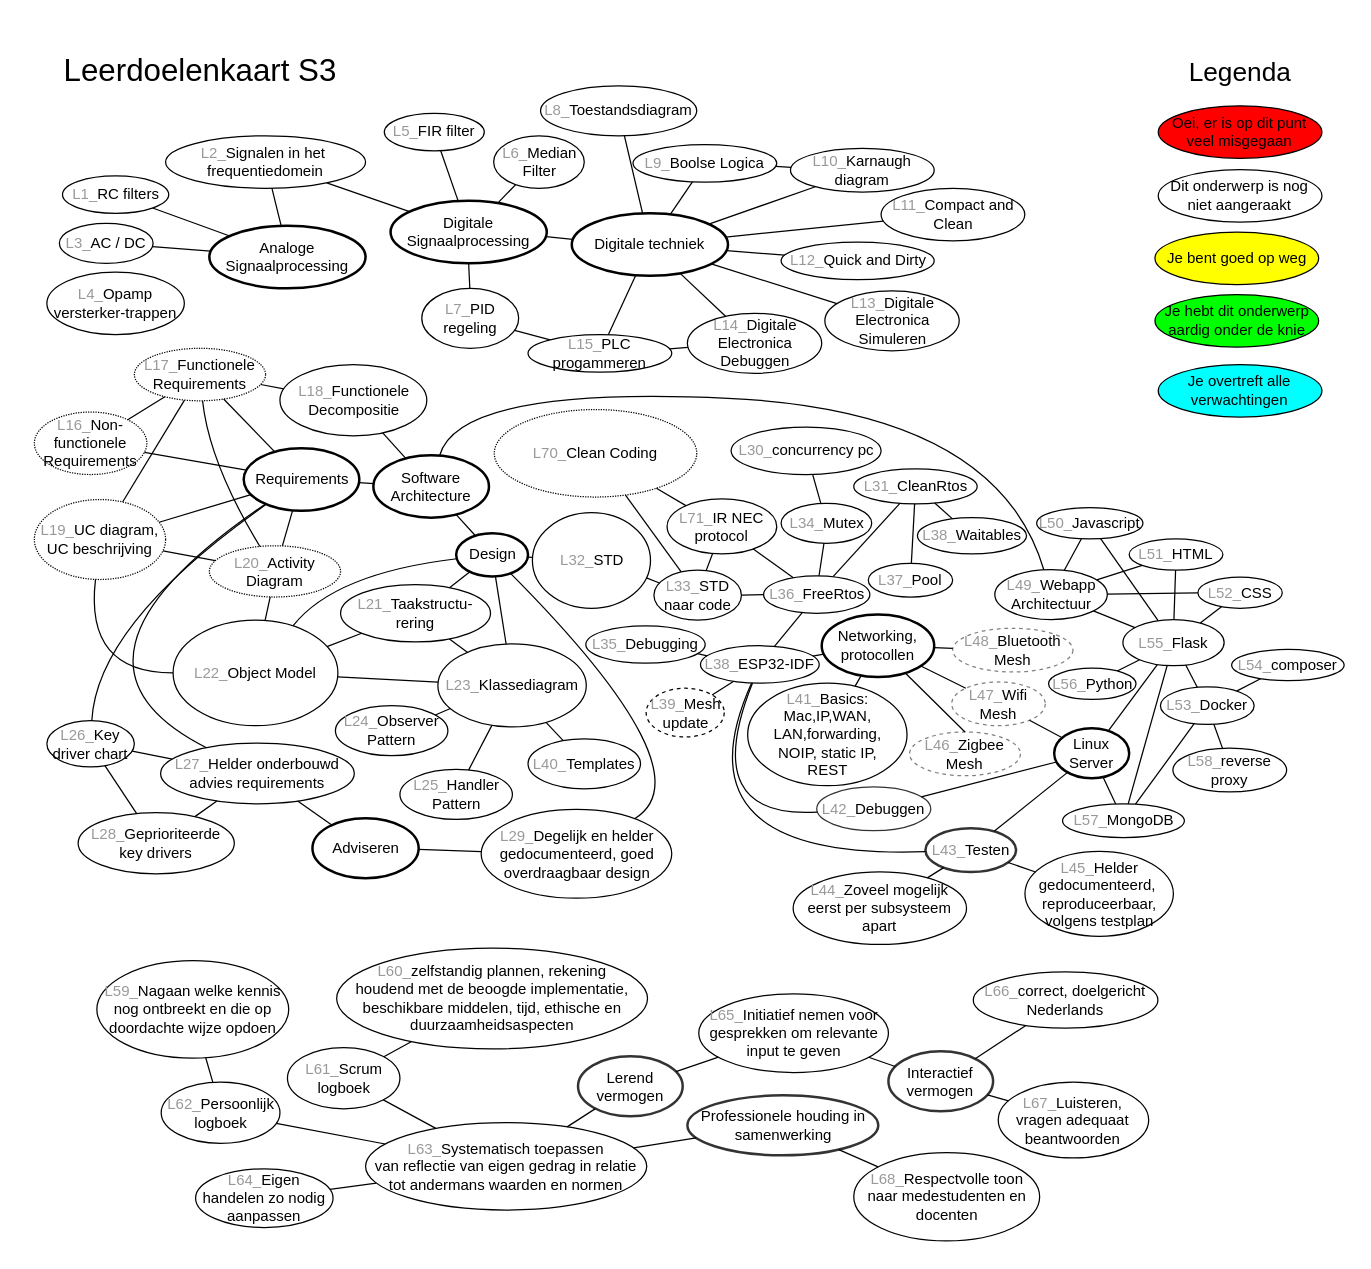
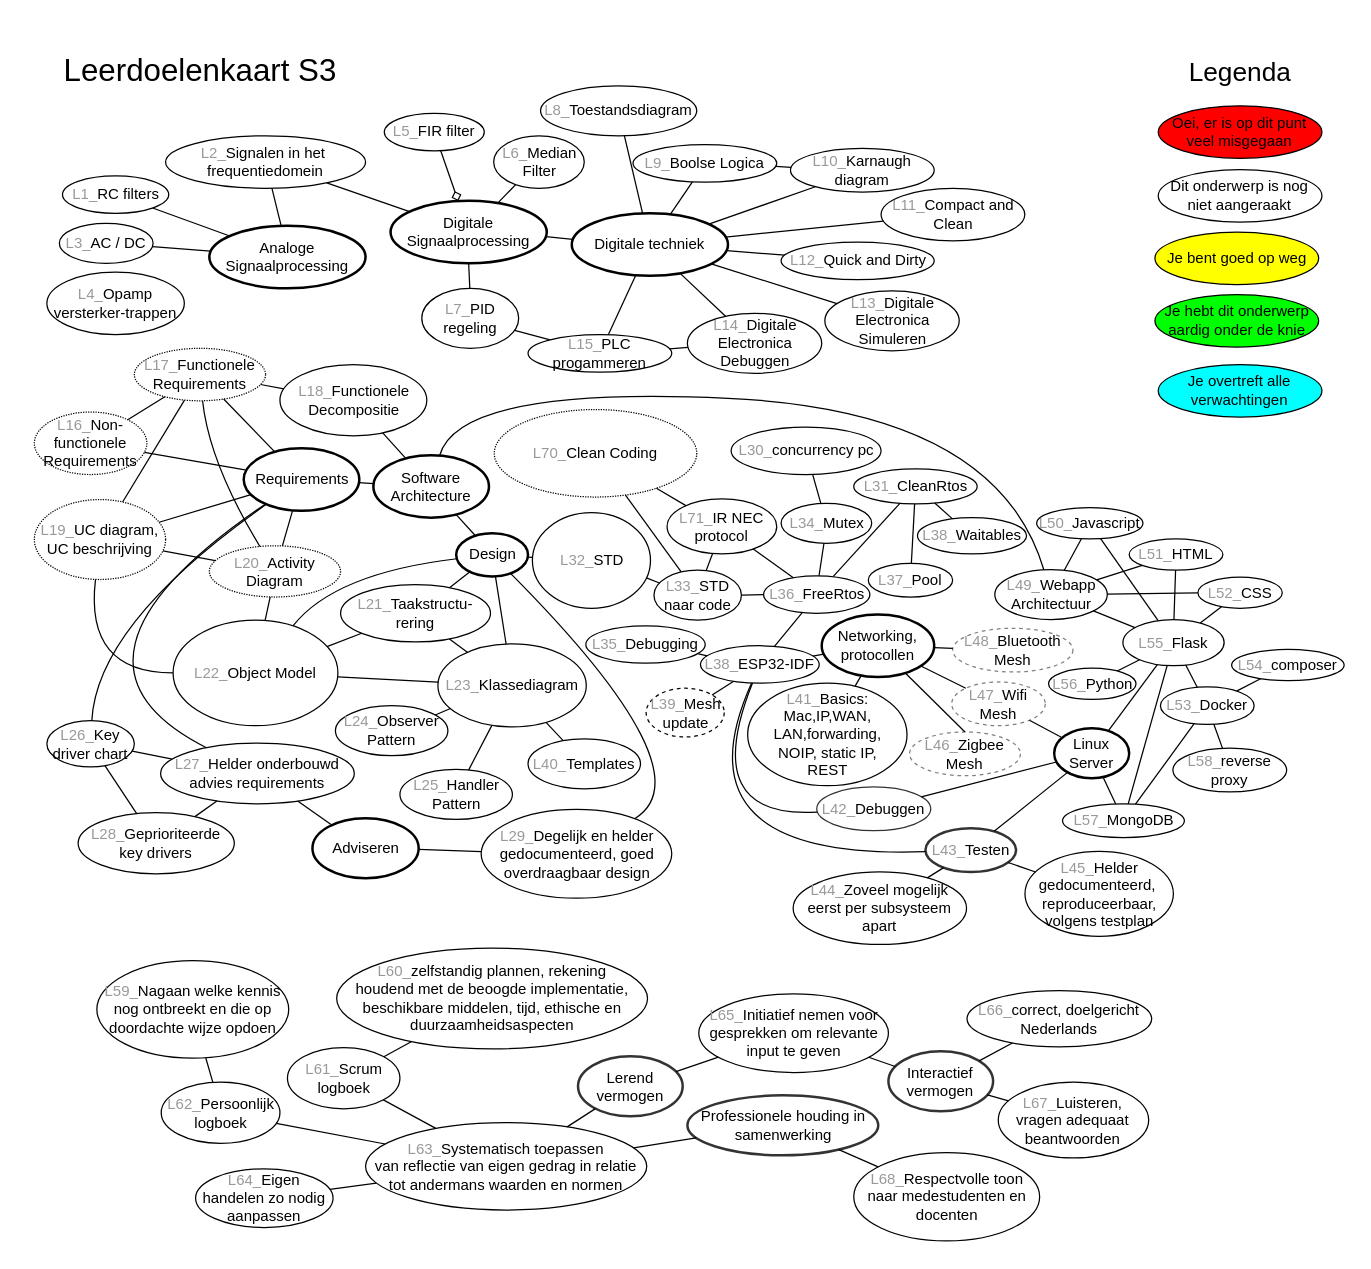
edge "L5_FIR filter" -- "Digitale Signaalprocessing": arrowhead none -> diamond
node "L66_correct, doelgericht Nederlands": moved (1066, 1000) -> (1060, 1019)
